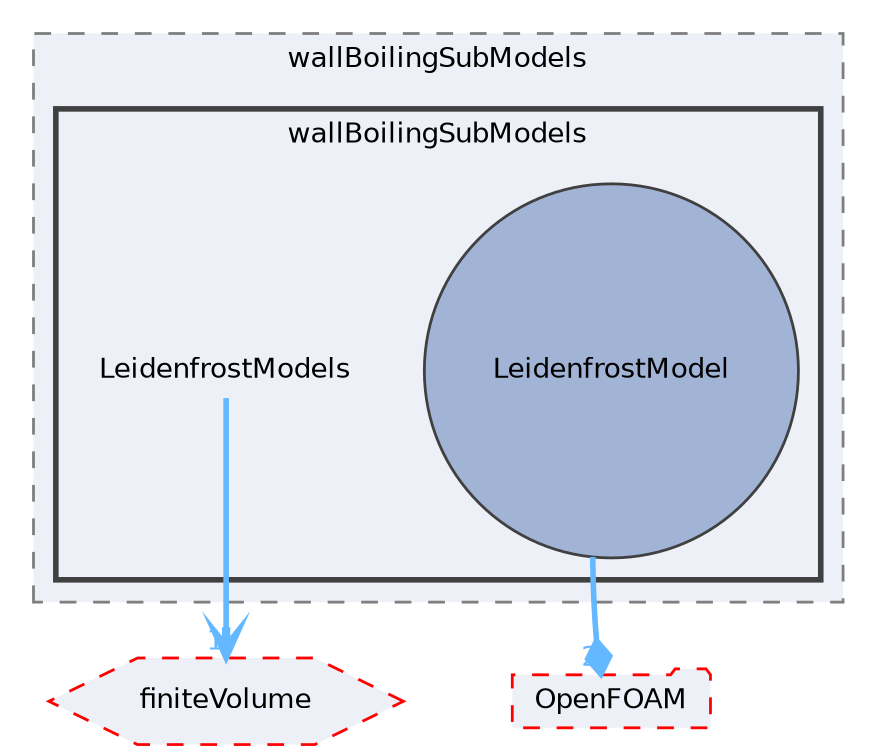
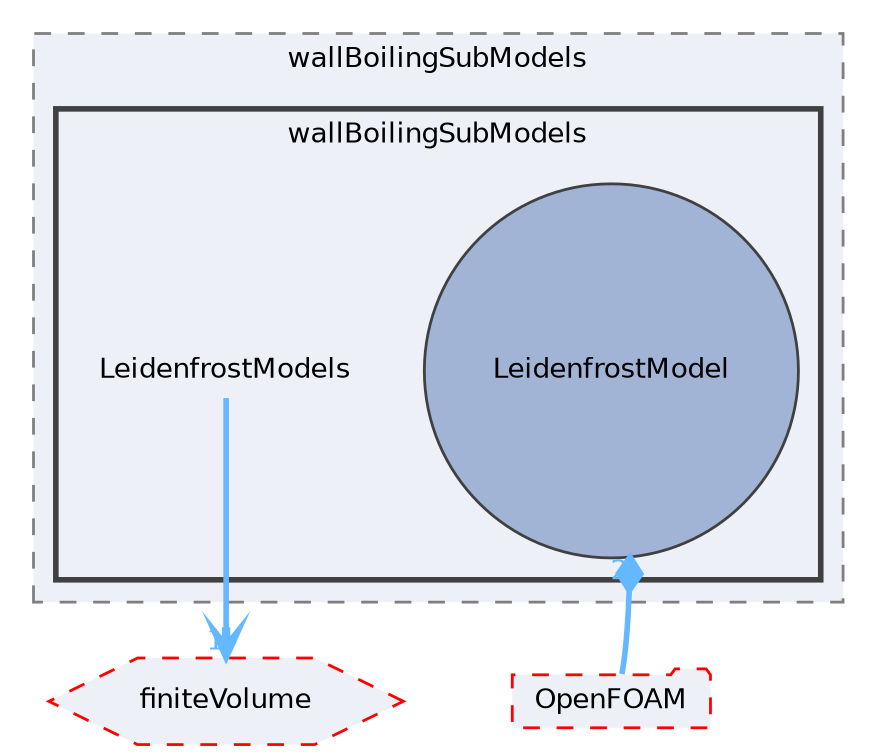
edge "LeidenfrostModel" -> "OpenFOAM": reversed
